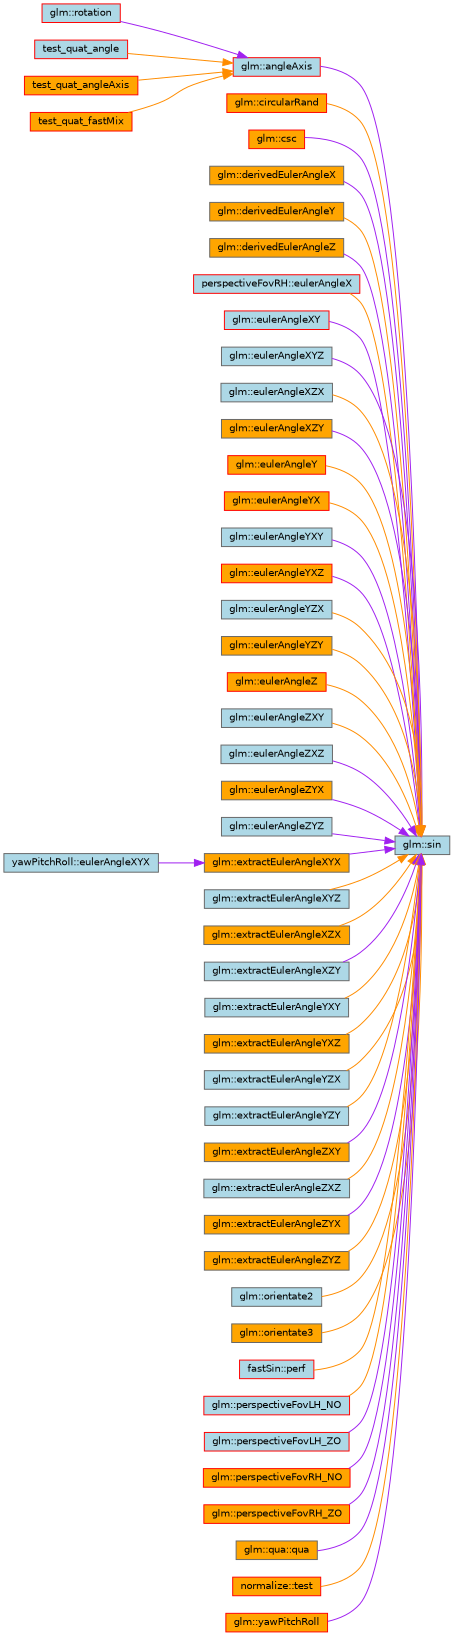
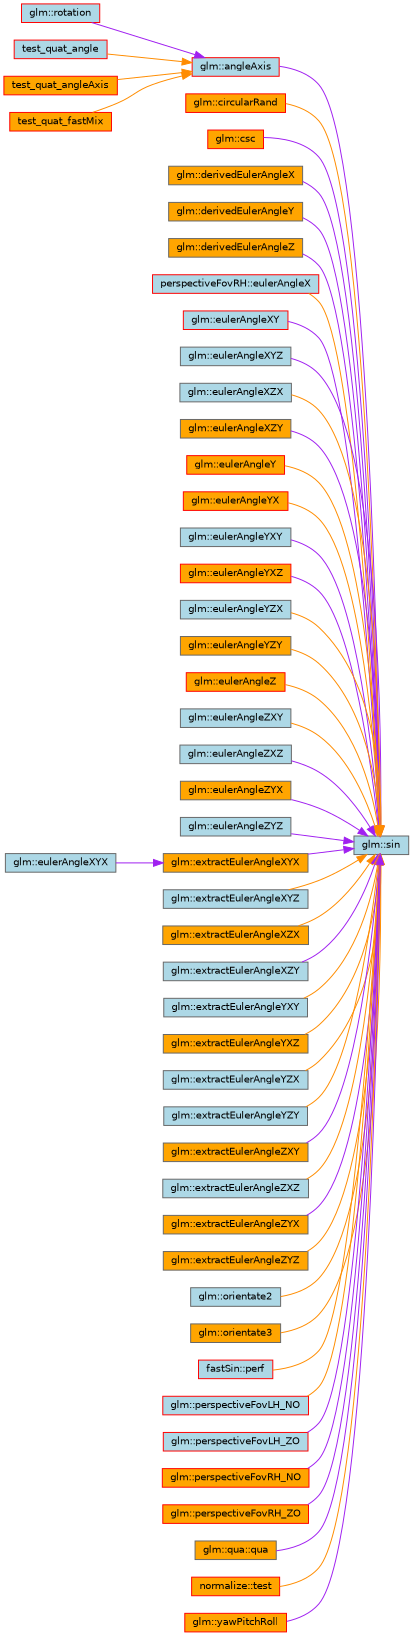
edge "glm::derivedEulerAngleY" -> "glm::sin": color darkorange -> purple
node "yawPitchRoll::eulerAngleXYX": label "yawPitchRoll::eulerAngleXYX" -> "glm::eulerAngleXYX"
